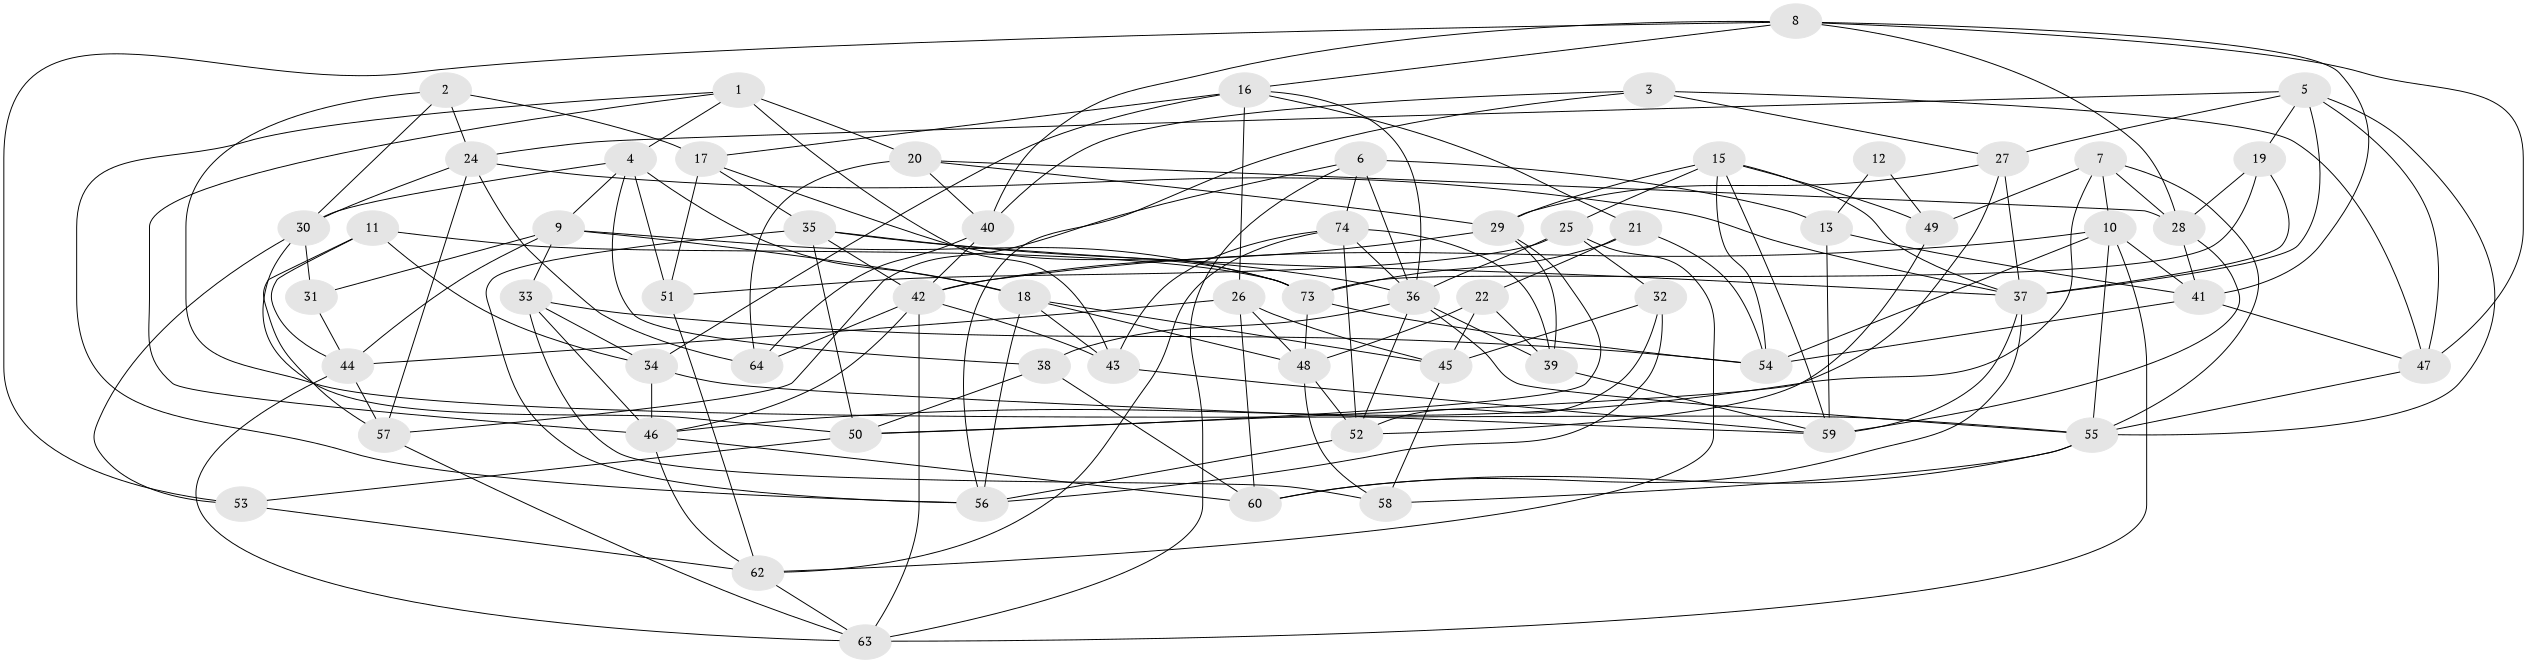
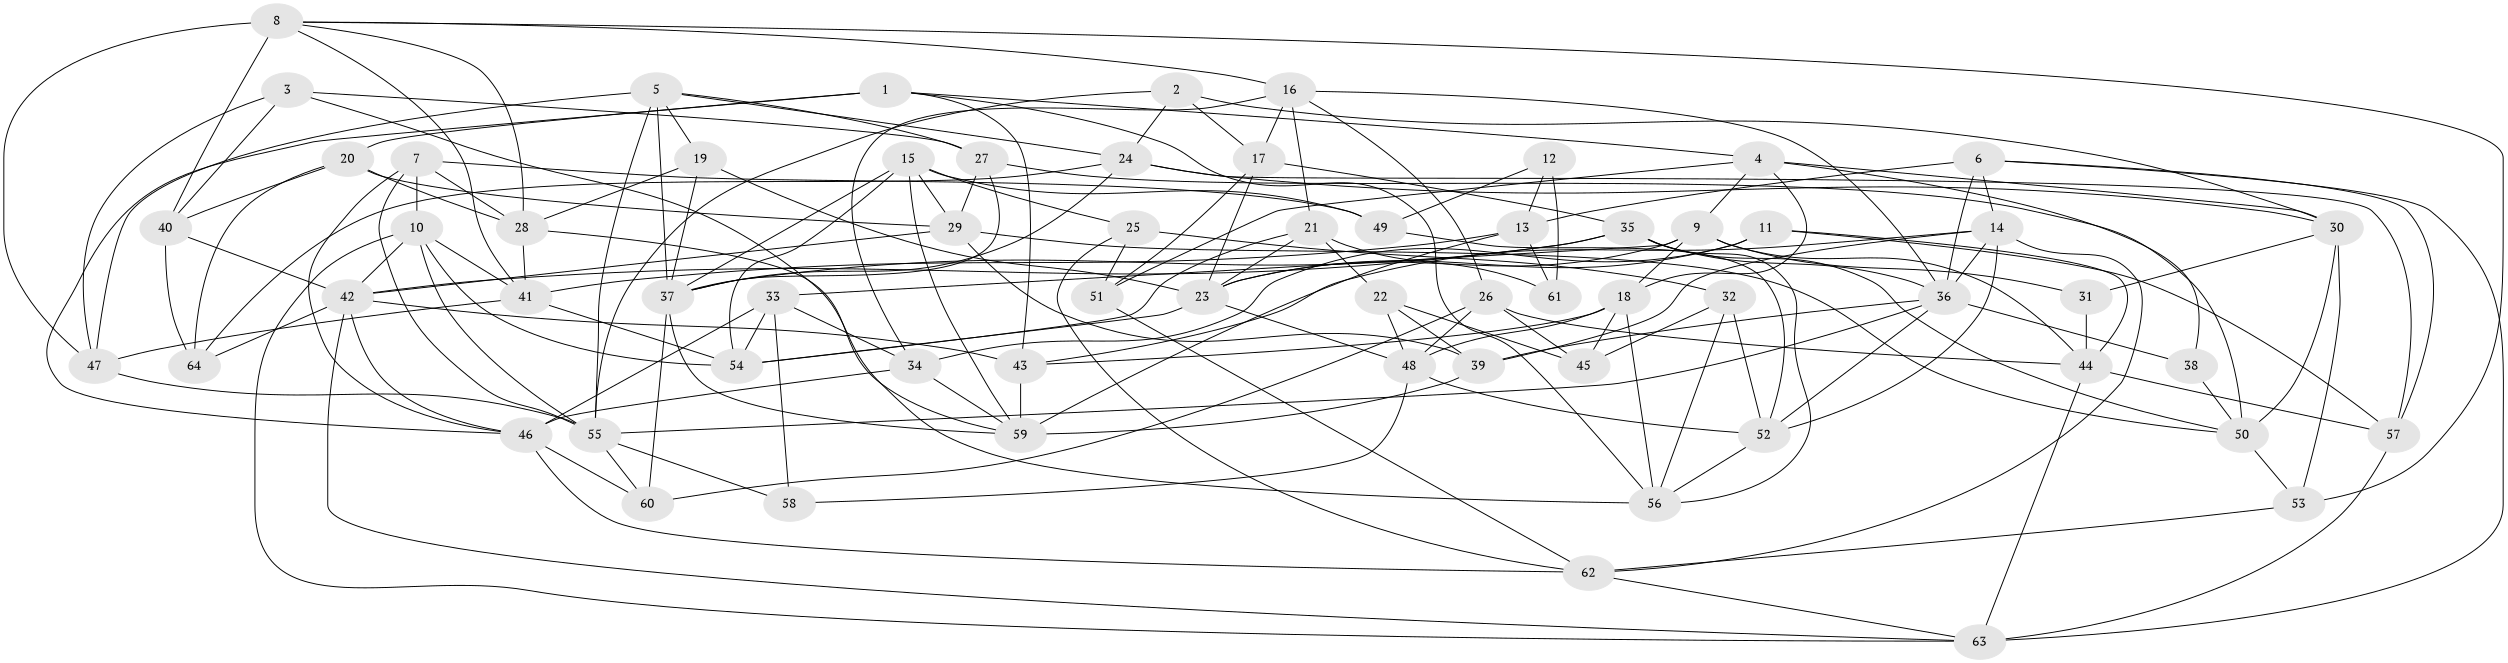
node "74": label "74" -> "14"
edge "25" -- "36": removed
node "73": label "73" -> "23"
node "61": added
edge "38" -- "60": removed
edge "45" -- "58": removed
